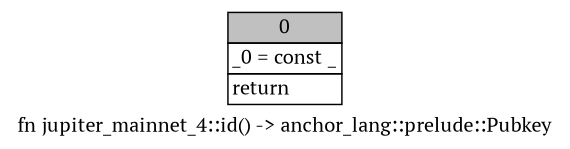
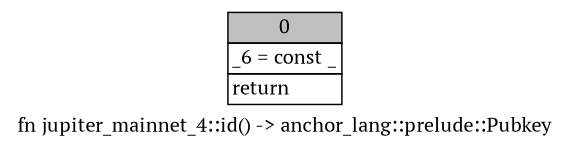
node "0": text "_0 = const _" -> "_6 = const _"
